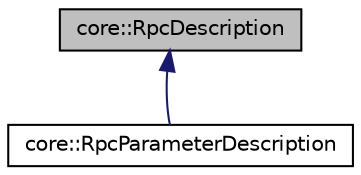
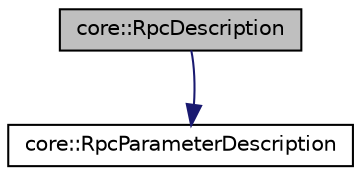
edge "core::RpcParameterDescription" -> "core::RpcDescription": reversed
